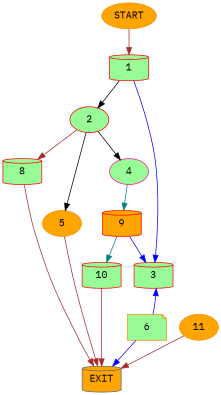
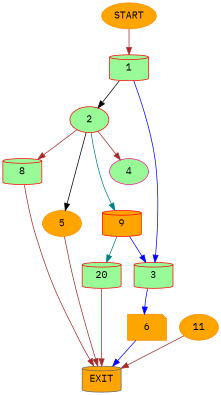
edge "2" -> "4": color black -> brown
edge "4" -> "9": now "2" -> "9"
node "10": label "10" -> "20"
edge "6" -> "3": reversed
node "6": fillcolor palegreen -> orange
